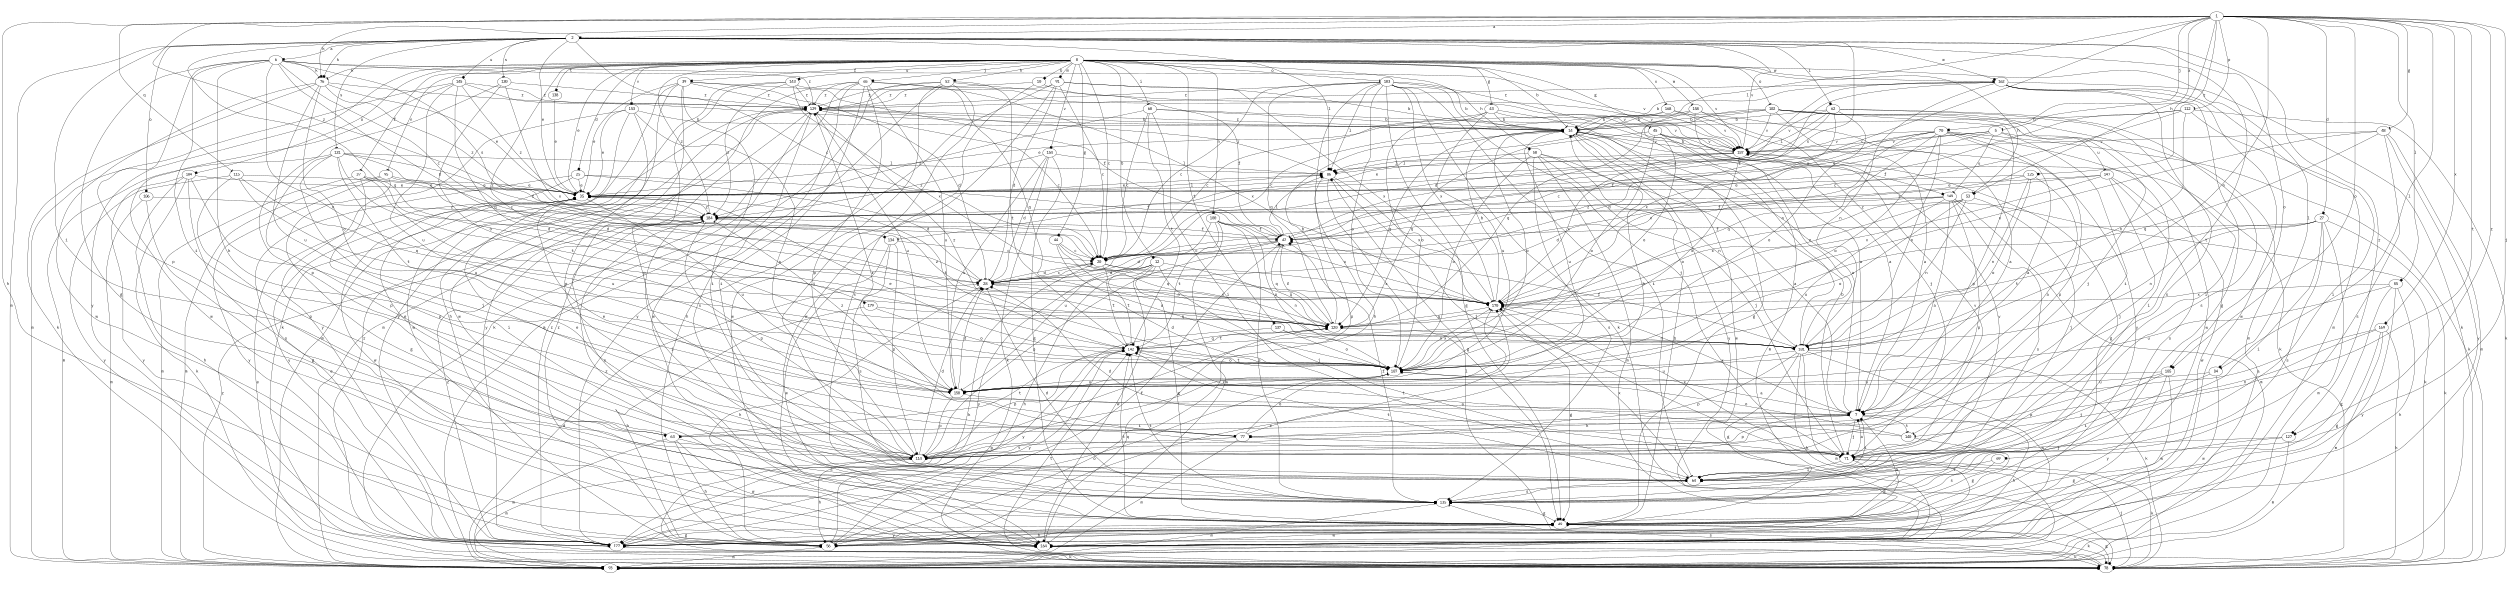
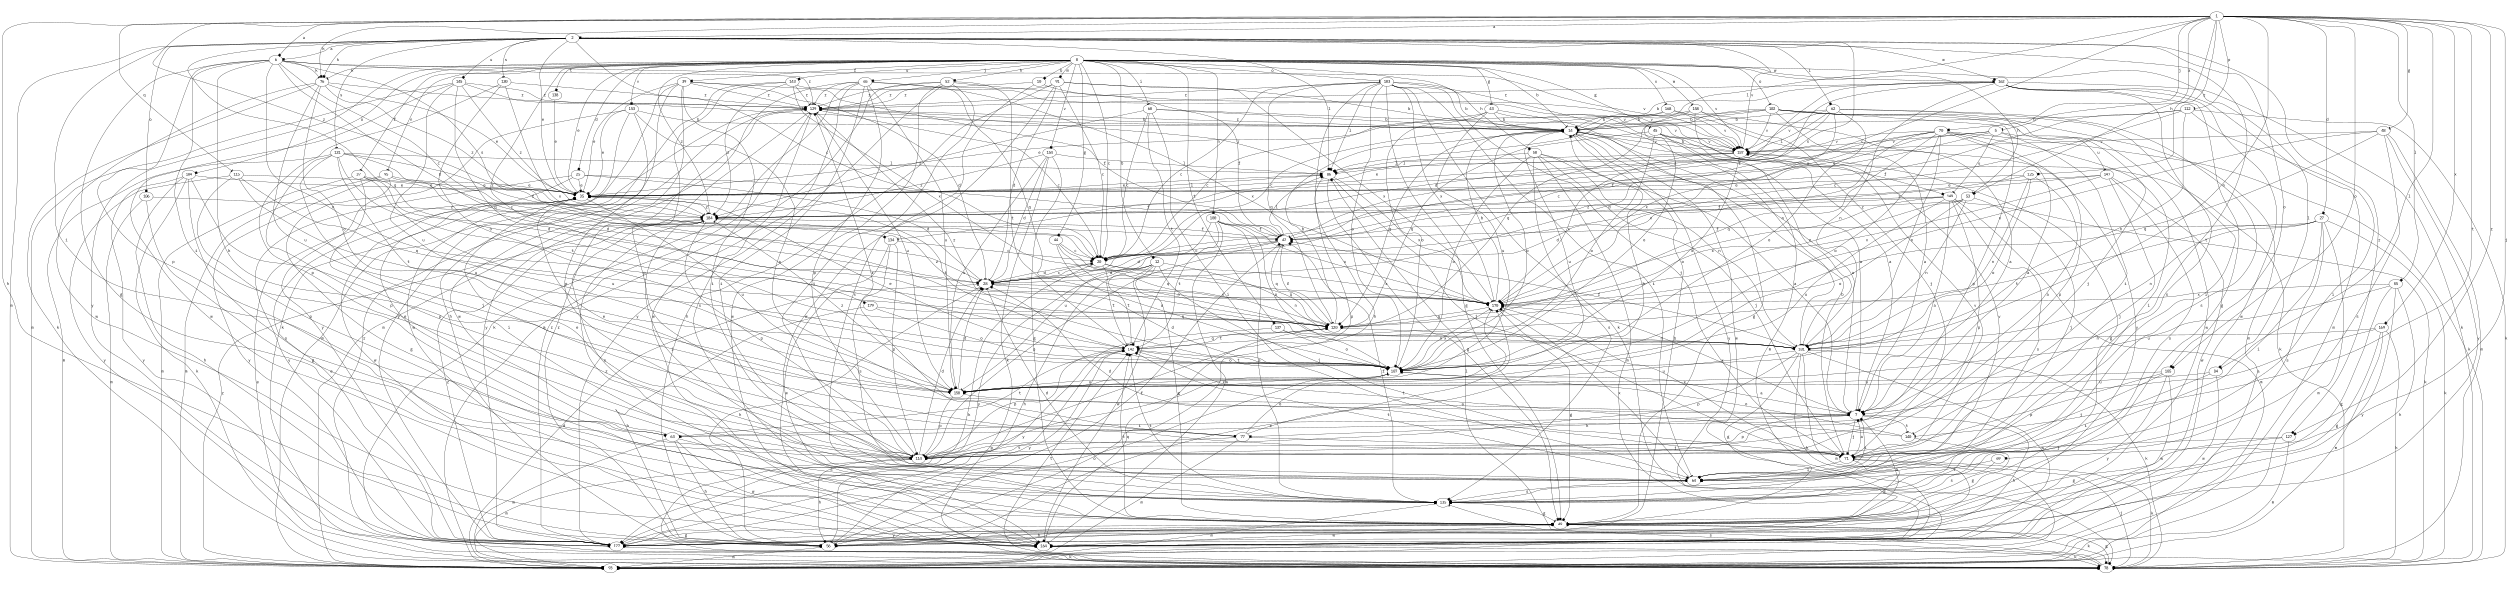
edge "1" -> "6": added, label "a"
edge "169" -> "77": now "169" -> "101"
